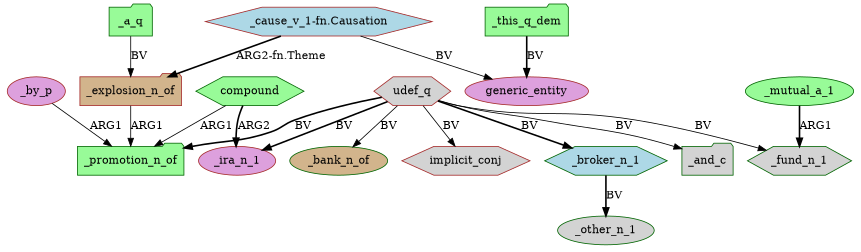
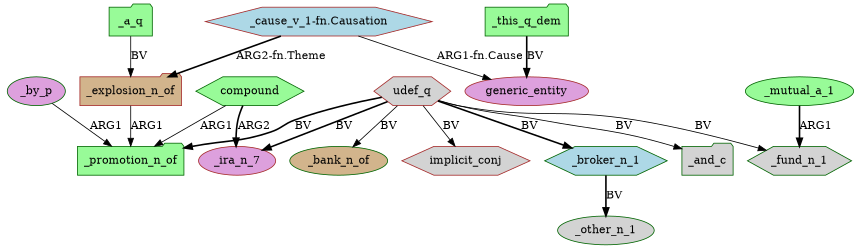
edge "_cause_v_1-fn.Causation" -> "generic_entity": label "BV" -> "ARG1-fn.Cause"
node "_by_p": color brown -> darkgreen
node "_ira_n_1": label "_ira_n_1" -> "_ira_n_7"
